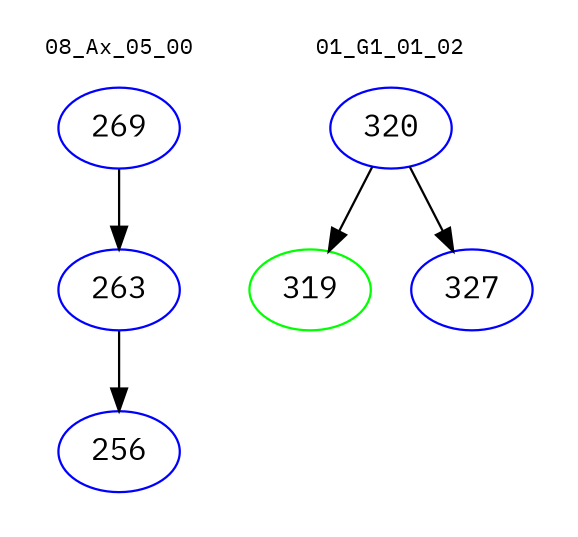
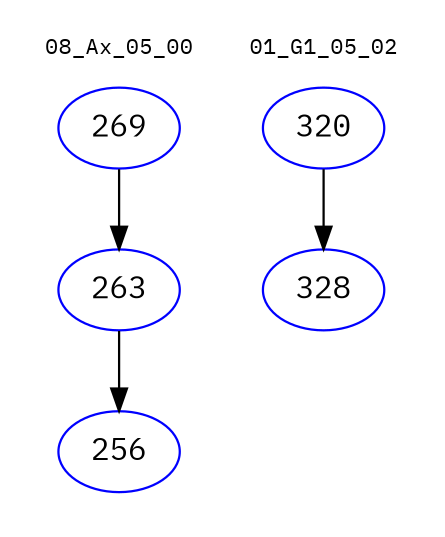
cluster "01_G1_01_02": label "01_G1_01_02" -> "01_G1_05_02"
node "319": removed
node "327": label "327" -> "328"
